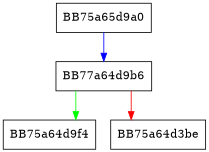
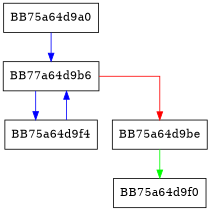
node "BB75a65d9a0": label "BB75a65d9a0" -> "BB75a64d9a0"
edge "BB77a64d9b6" -> "BB75a64d9f4": color green -> blue
edge "BB75a64d9f4" -> "BB77a64d9b6": added
node "BB75a64d3be": label "BB75a64d3be" -> "BB75a64d9be"
node "BB75a64d9f0": added
